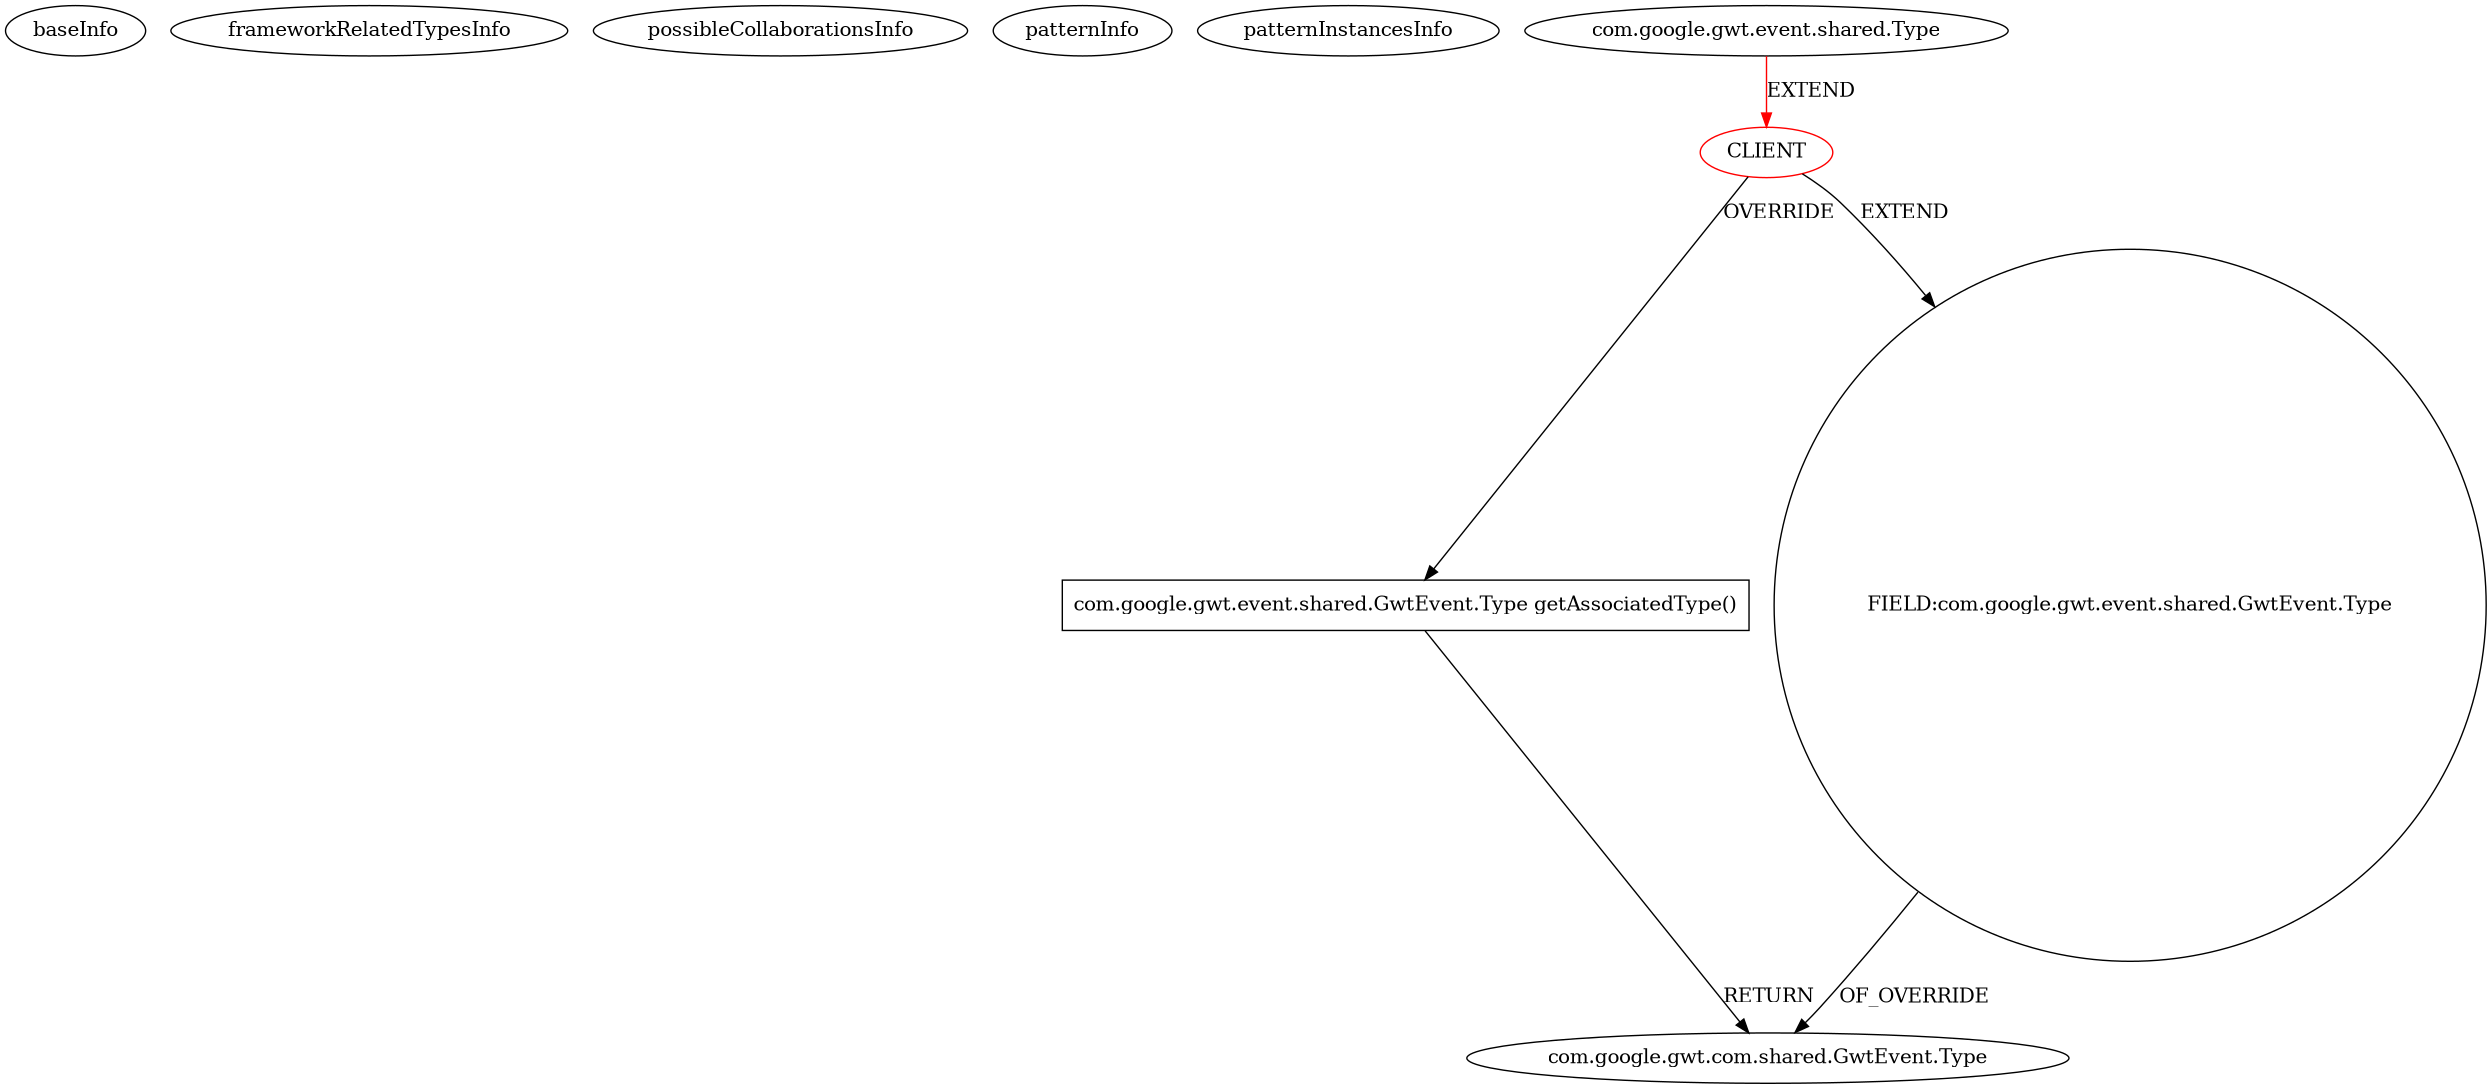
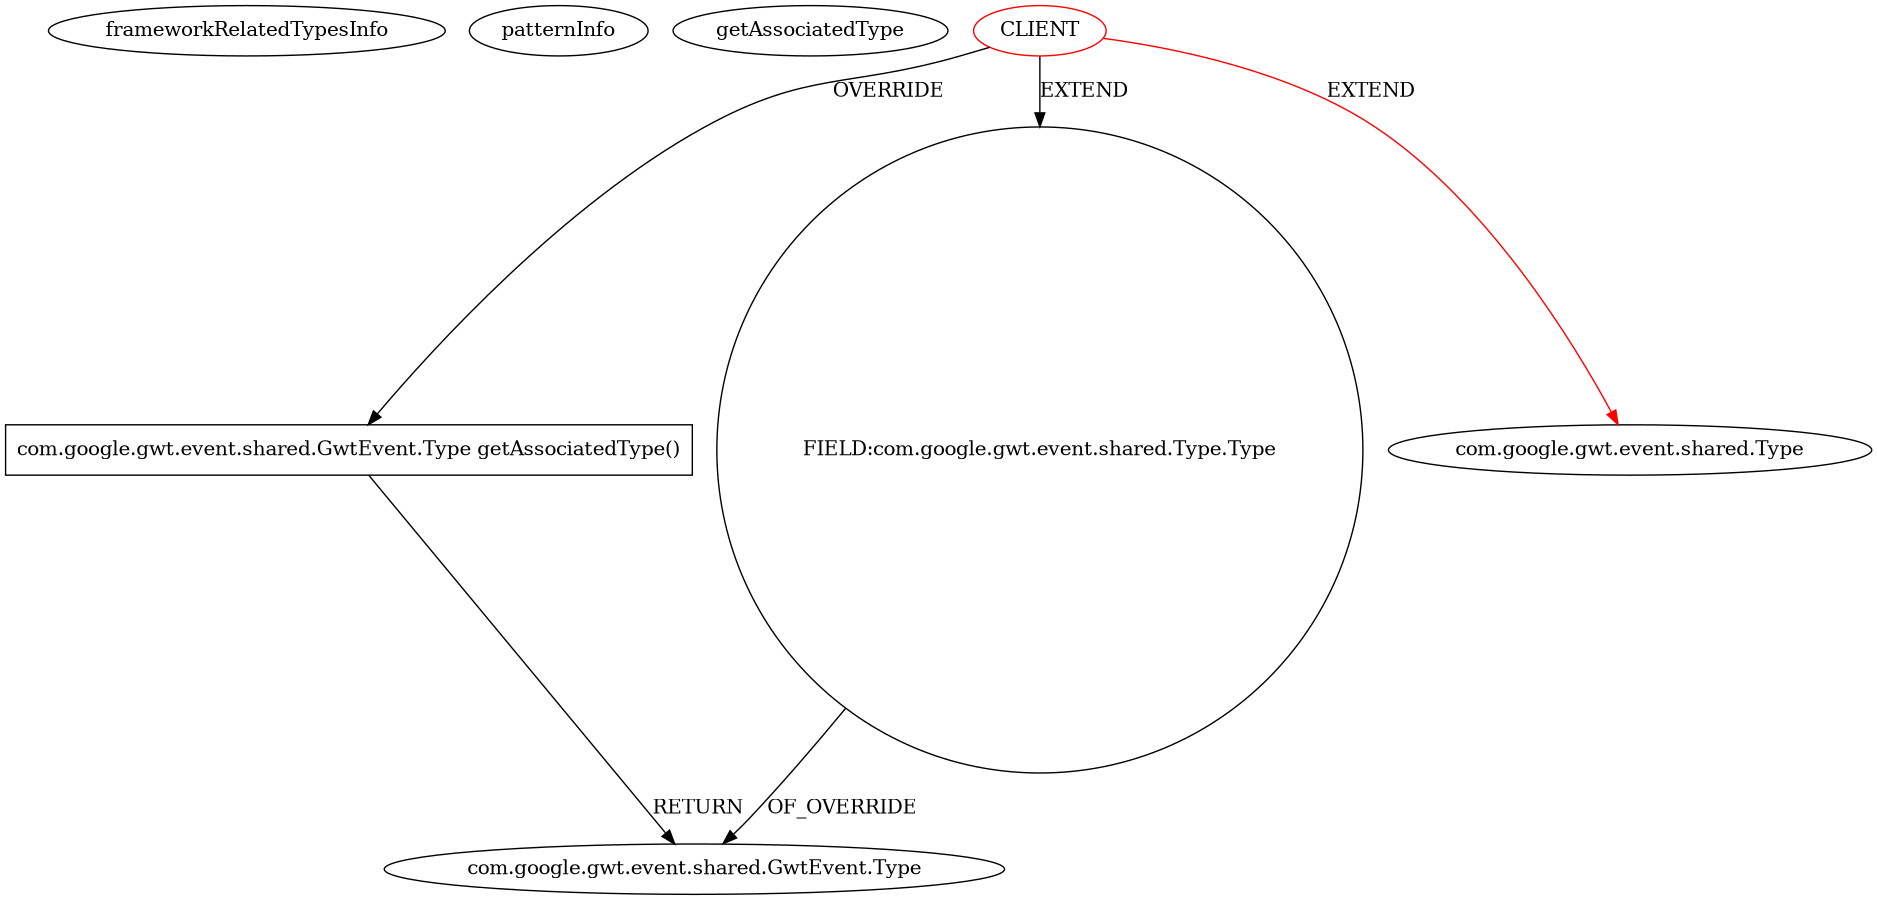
node "baseInfo": removed
node "possibleCollaborationsInfo": removed
node "patternInstancesInfo": label "patternInstancesInfo" -> "getAssociatedType"
edge "com.google.gwt.event.shared.Type" -> "CLIENT": reversed
node "FIELD:com.google.gwt.event.shared.GwtEvent.Type": label "FIELD:com.google.gwt.event.shared.GwtEvent.Type" -> "FIELD:com.google.gwt.event.shared.Type.Type"
node "com.google.gwt.com.shared.GwtEvent.Type": label "com.google.gwt.com.shared.GwtEvent.Type" -> "com.google.gwt.event.shared.GwtEvent.Type"
